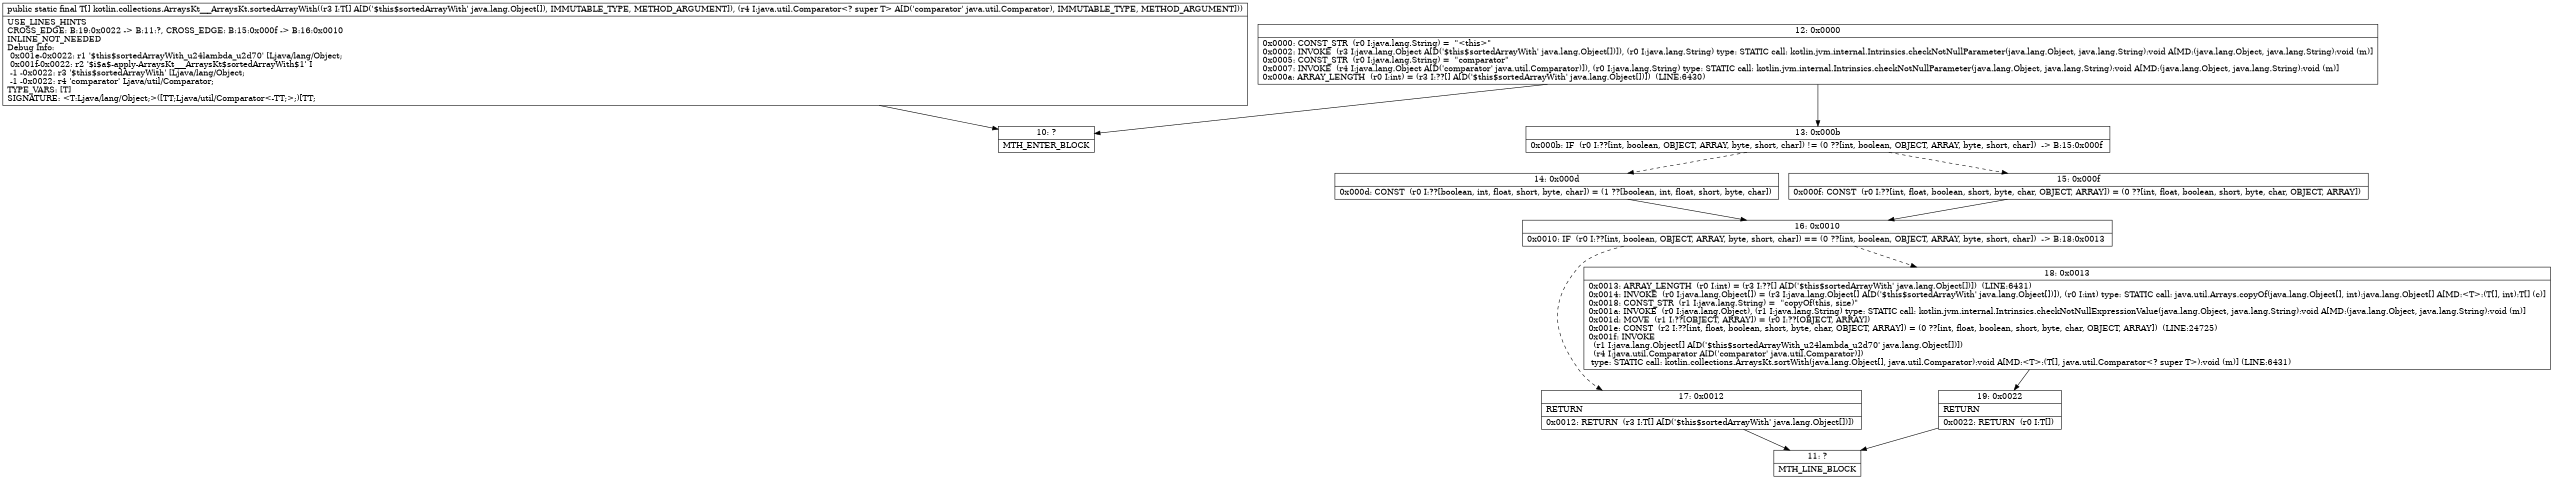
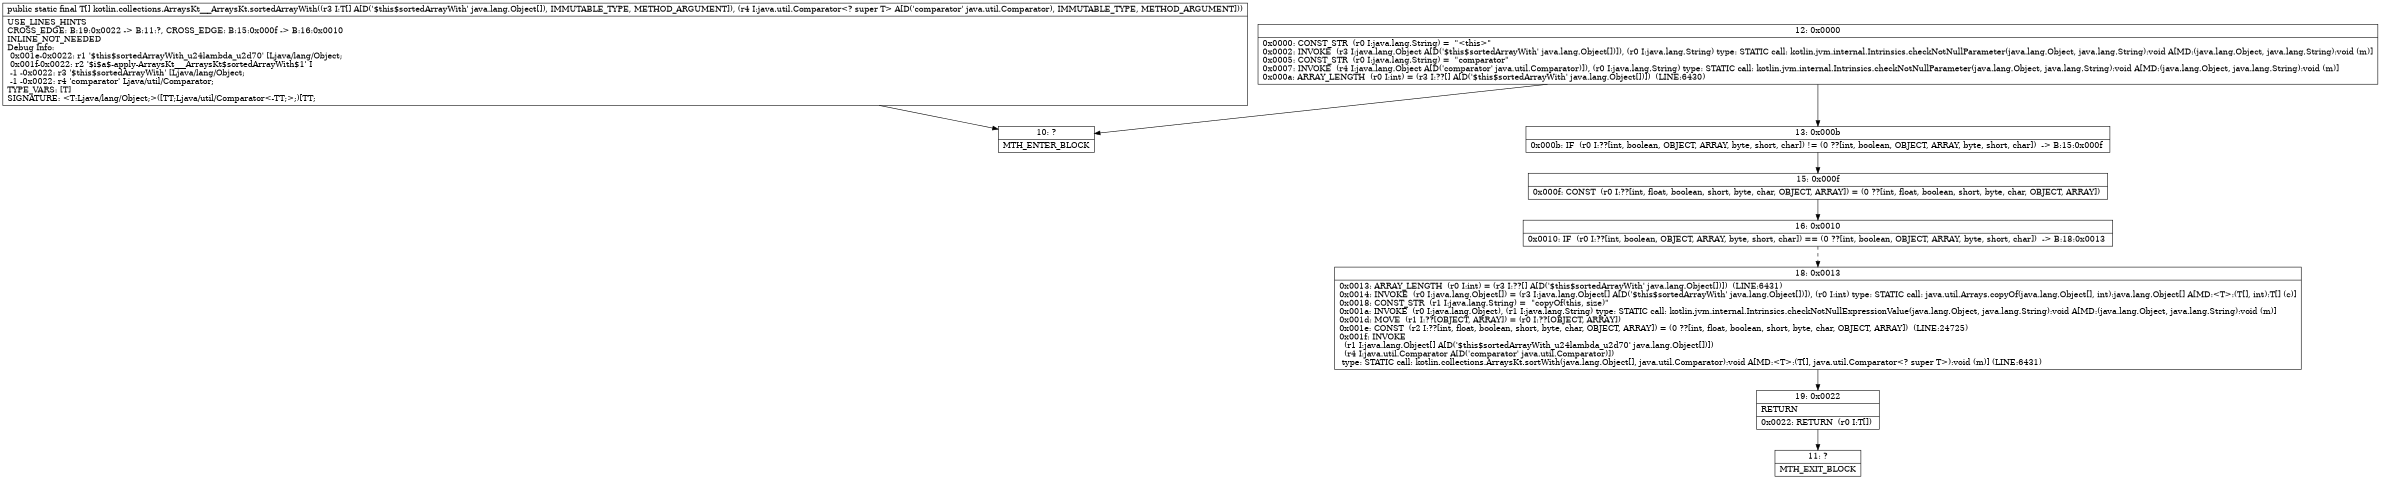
edge "13: 0x000b" -> "15: 0x000f": style dashed -> solid
node "14: 0x000d": removed
node "17: 0x0012": removed
node "11: ?": text "MTH_LINE_BLOCK" -> "MTH_EXIT_BLOCK"
